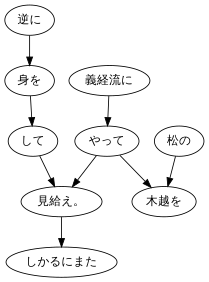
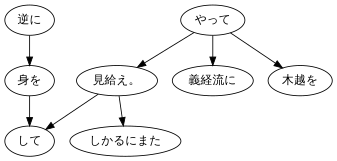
edge "義経流に" -> "やって": reversed
node "松の": removed
edge "して" -> "見給え。": reversed
